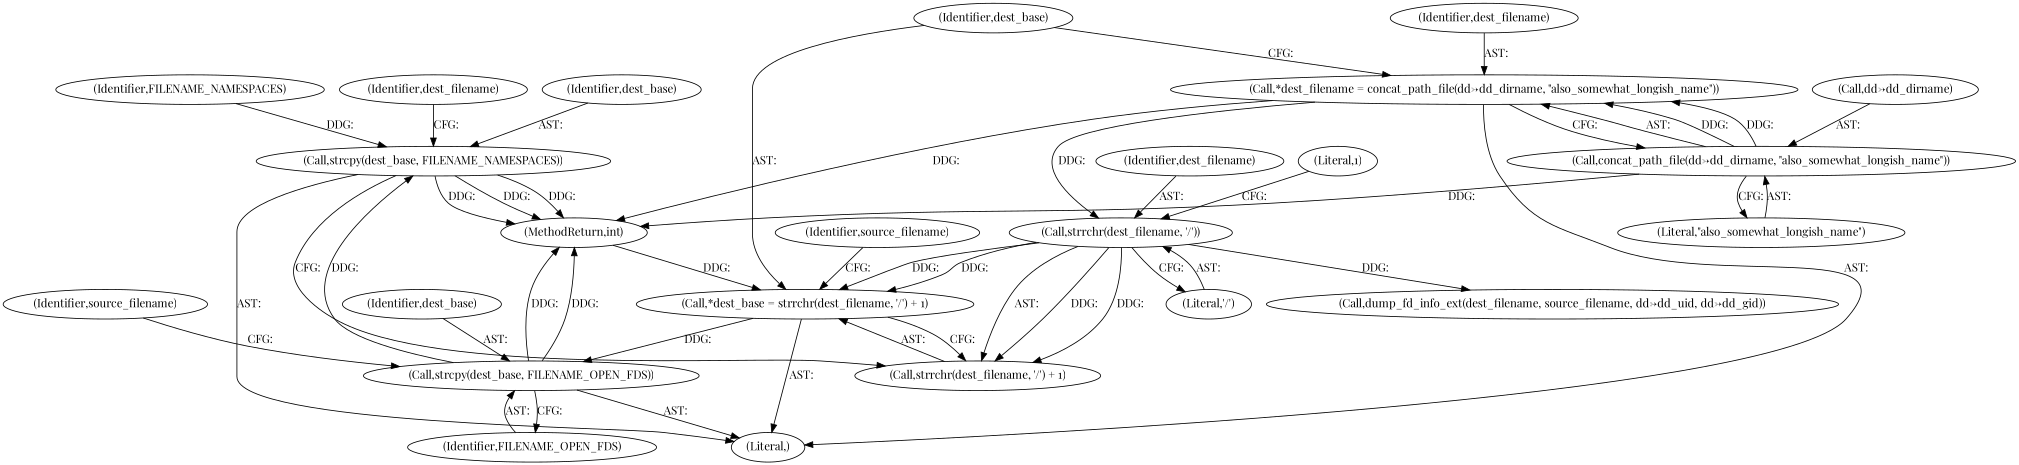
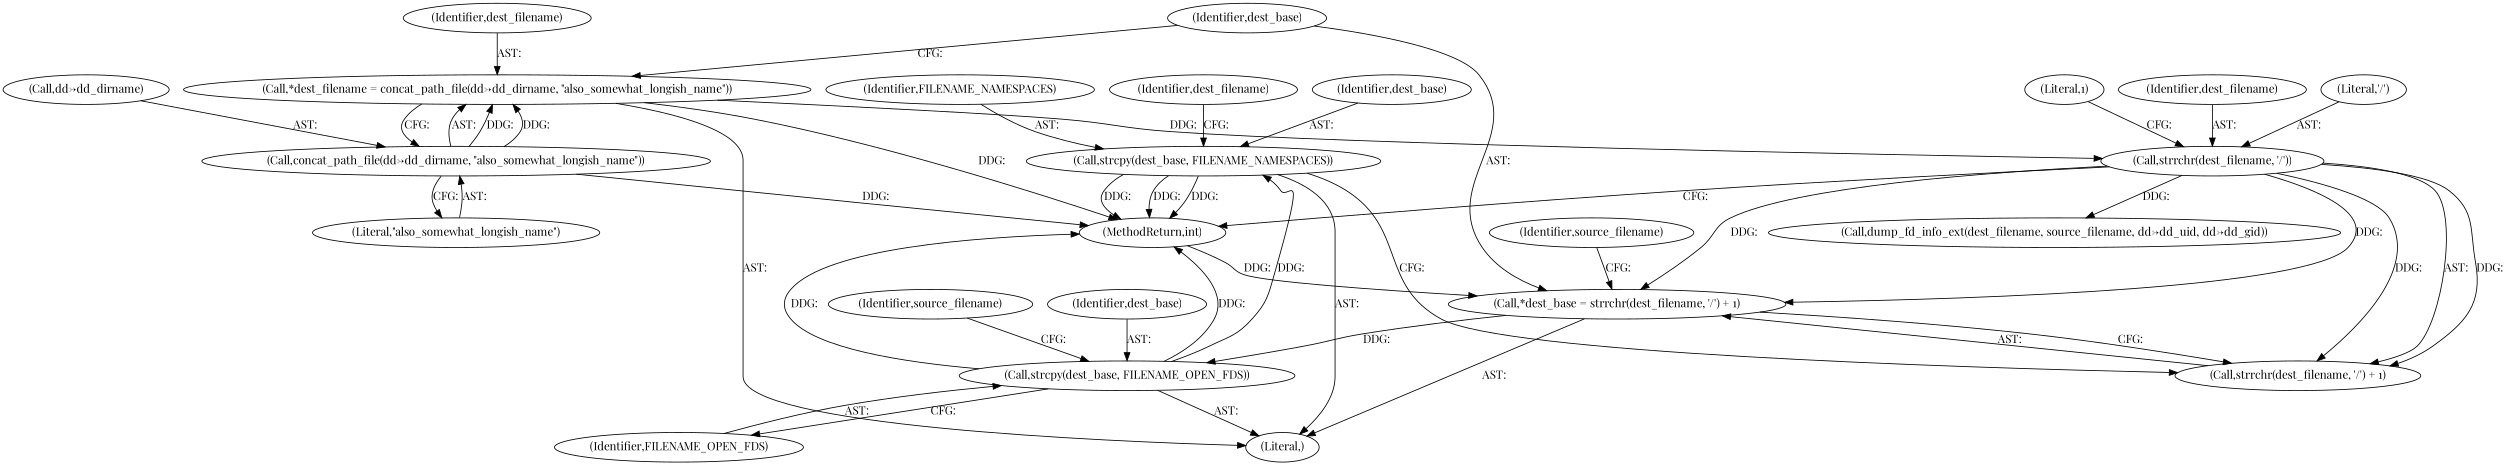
edge "(Identifier,FILENAME_NAMESPACES)" -> "(Call,strcpy(dest_base, FILENAME_NAMESPACES))": label "DDG: " -> "AST: "
edge "(Call,strrchr(dest_filename, '/'))" -> "(Literal,'/')": now "(Call,strrchr(dest_filename, '/'))" -> "(MethodReturn,int)"
